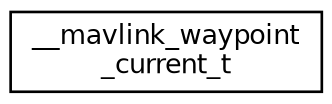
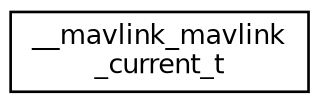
node "__mavlink_waypoint _current_t": label "__mavlink_waypoint _current_t" -> "__mavlink_mavlink _current_t"
